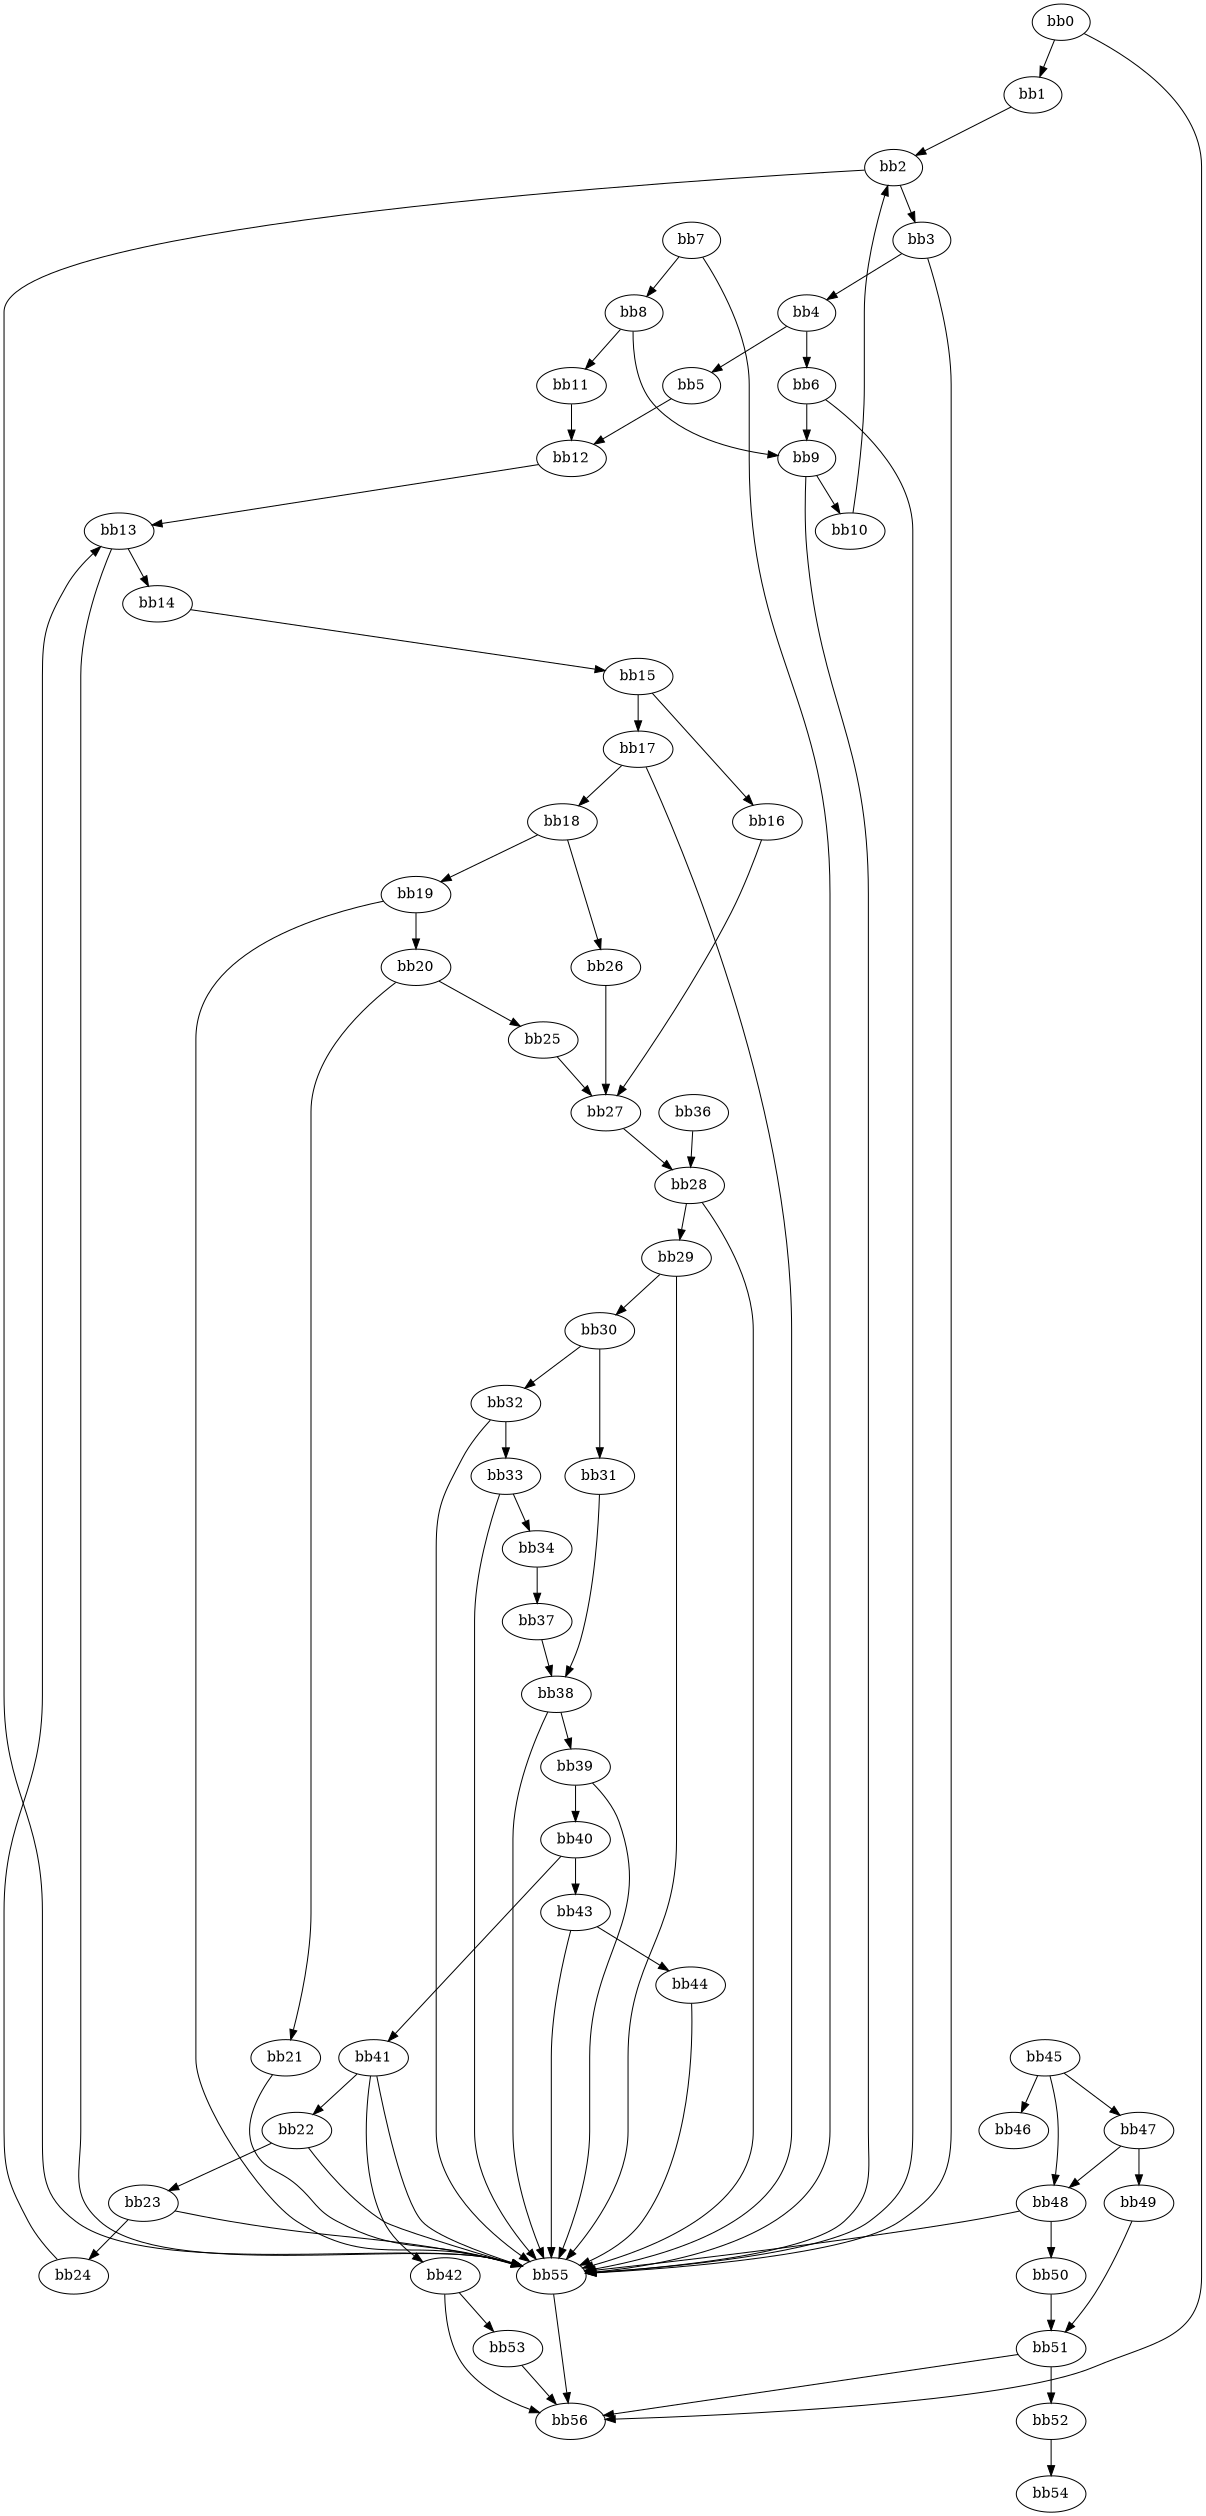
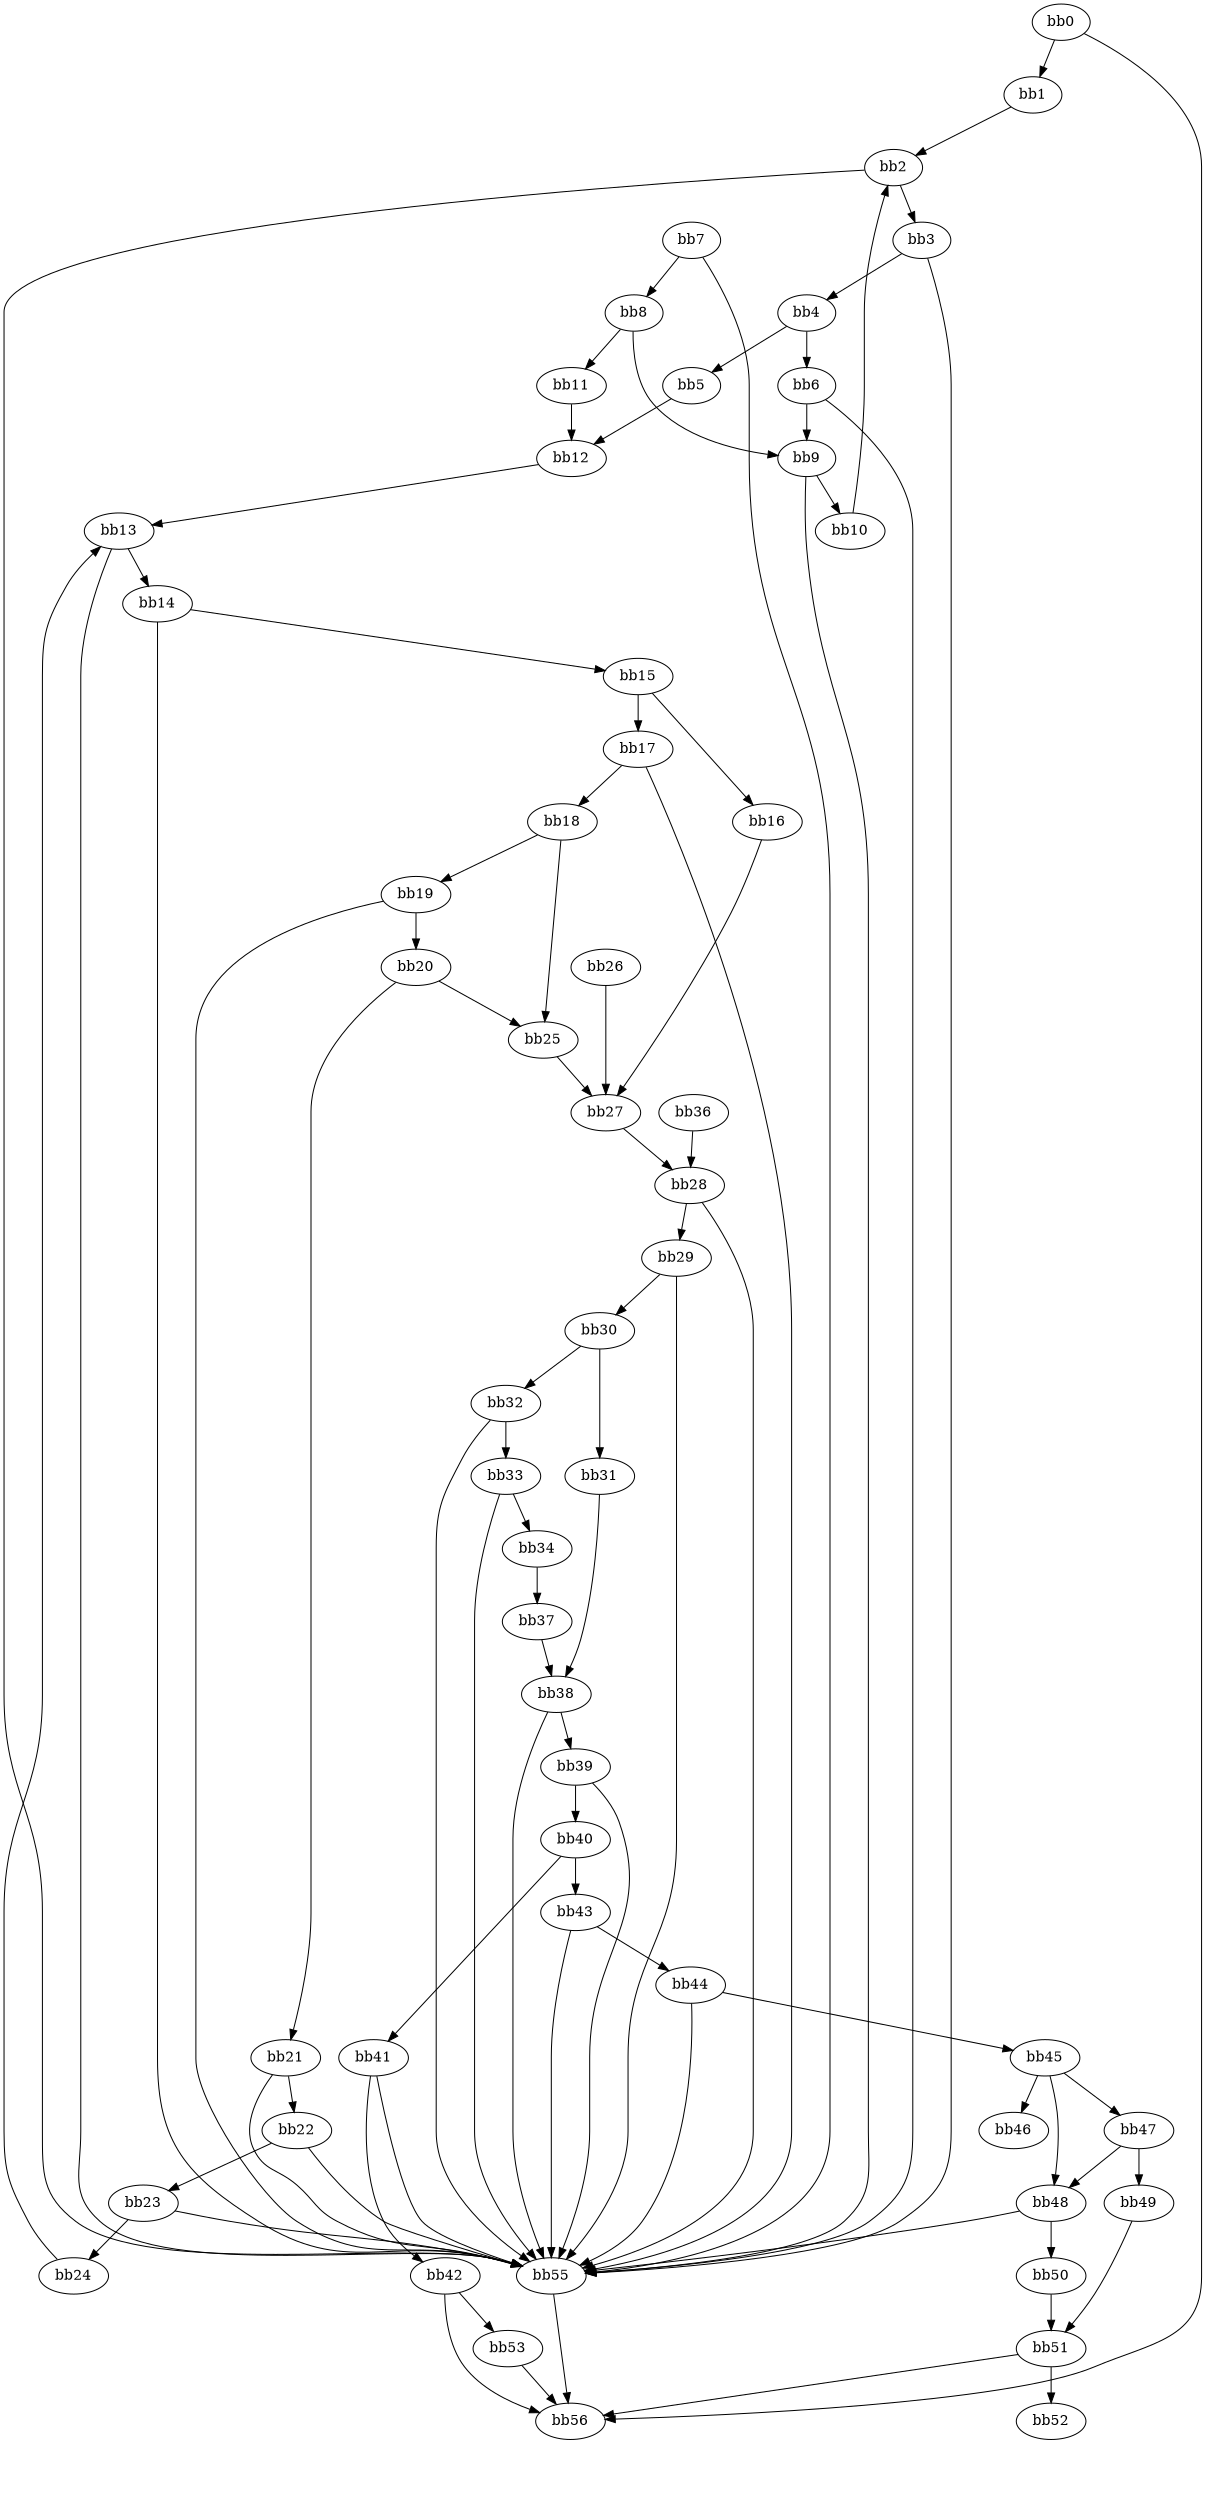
edge "bb18" -> "bb26": now "bb18" -> "bb25"
edge "bb14" -> "bb55": added
edge "bb44" -> "bb45": added
edge "bb41" -> "bb22": now "bb21" -> "bb22"
node "bb54": removed
